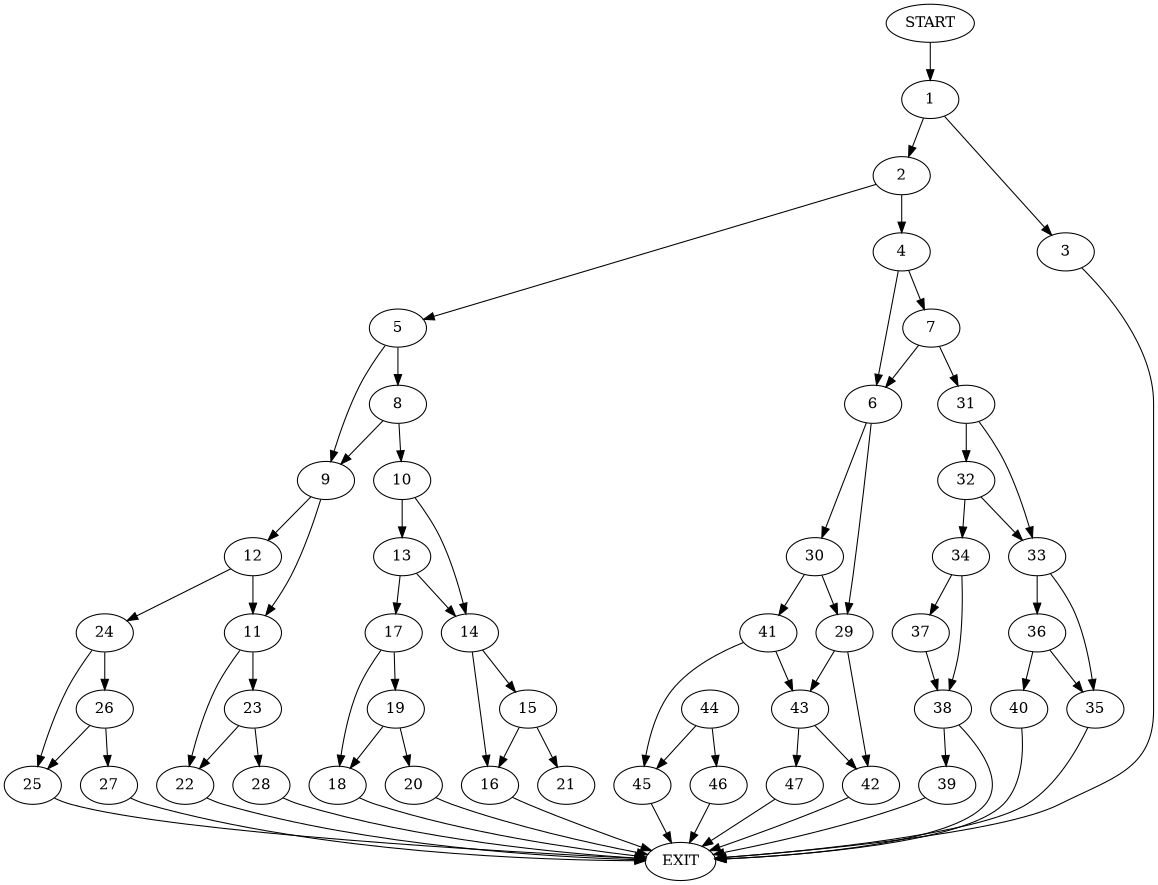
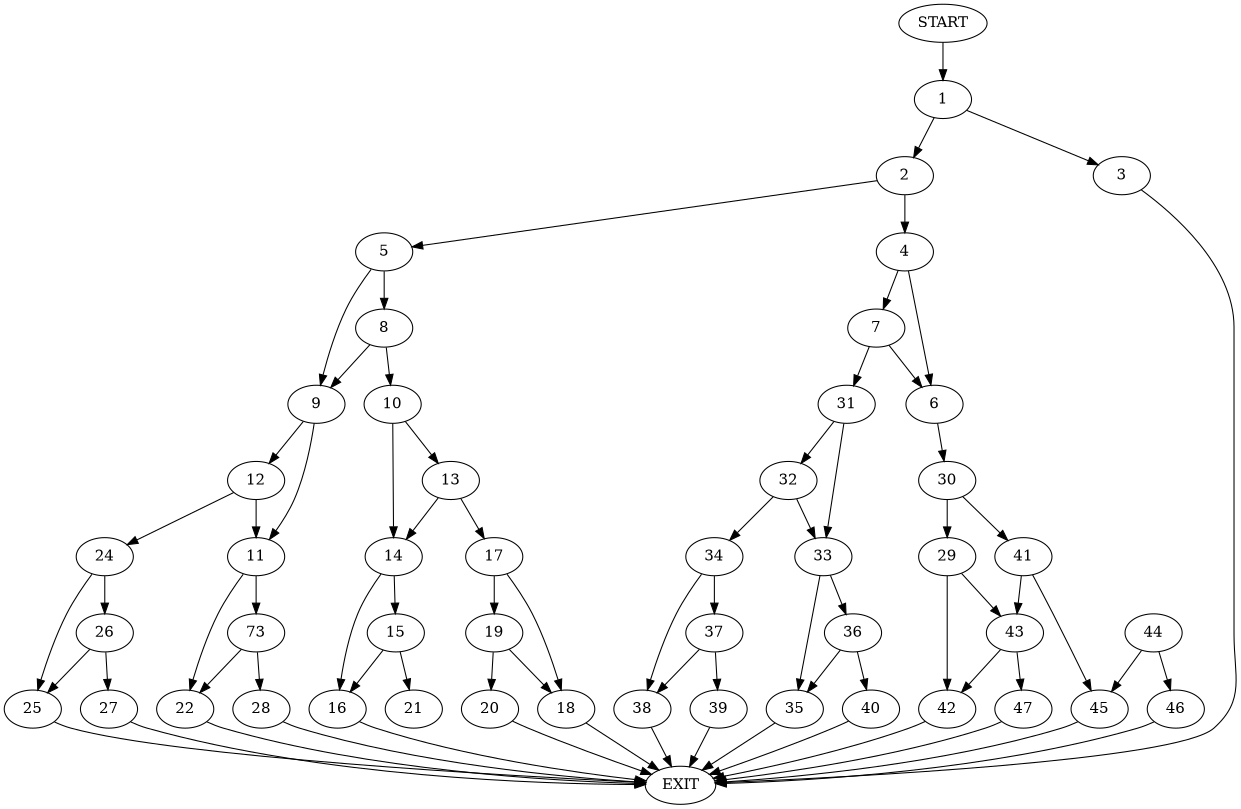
edge "6" -> "29": removed
node "23": label "23" -> "73"
edge "38" -> "39": now "37" -> "39"
